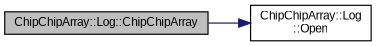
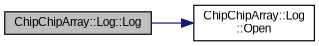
node "ChipChipArray::Log::ChipChipArray": label "ChipChipArray::Log::ChipChipArray" -> "ChipChipArray::Log::Log"
